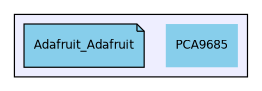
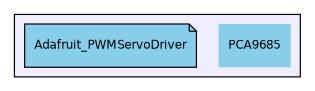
node "Adafruit_Adafruit": label "Adafruit_Adafruit" -> "Adafruit_PWMServoDriver"
